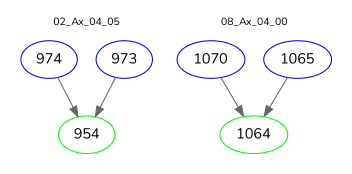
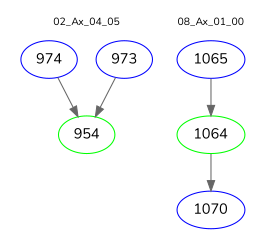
cluster "08_Ax_04_00": label "08_Ax_04_00" -> "08_Ax_01_00"
edge "1070" -> "1064": reversed
